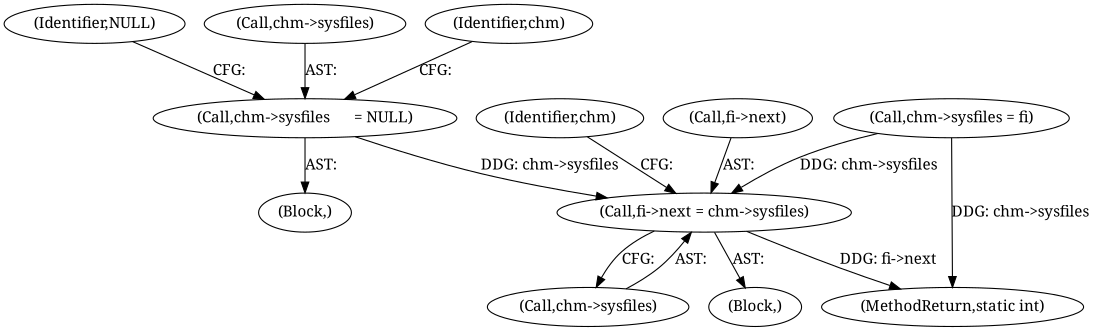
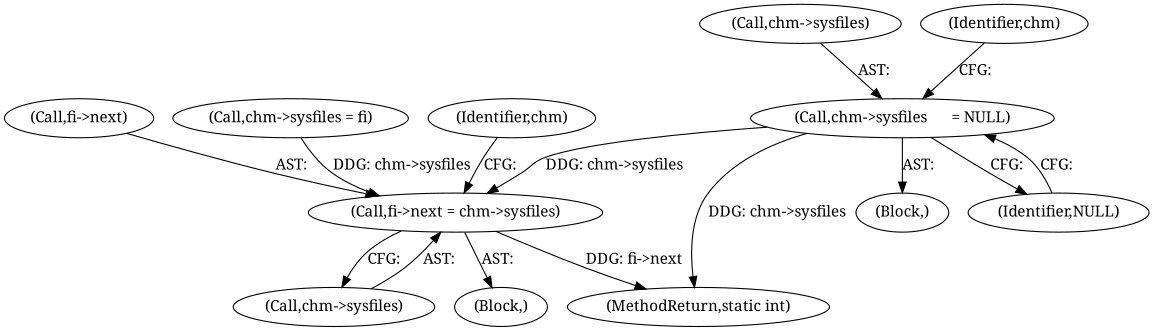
edge "(Call,chm->sysfiles      = NULL)" -> "(Identifier,NULL)": added, label "CFG:"
edge "(Call,chm->sysfiles = fi)" -> "(MethodReturn,static int)": now "(Call,chm->sysfiles      = NULL)" -> "(MethodReturn,static int)"
